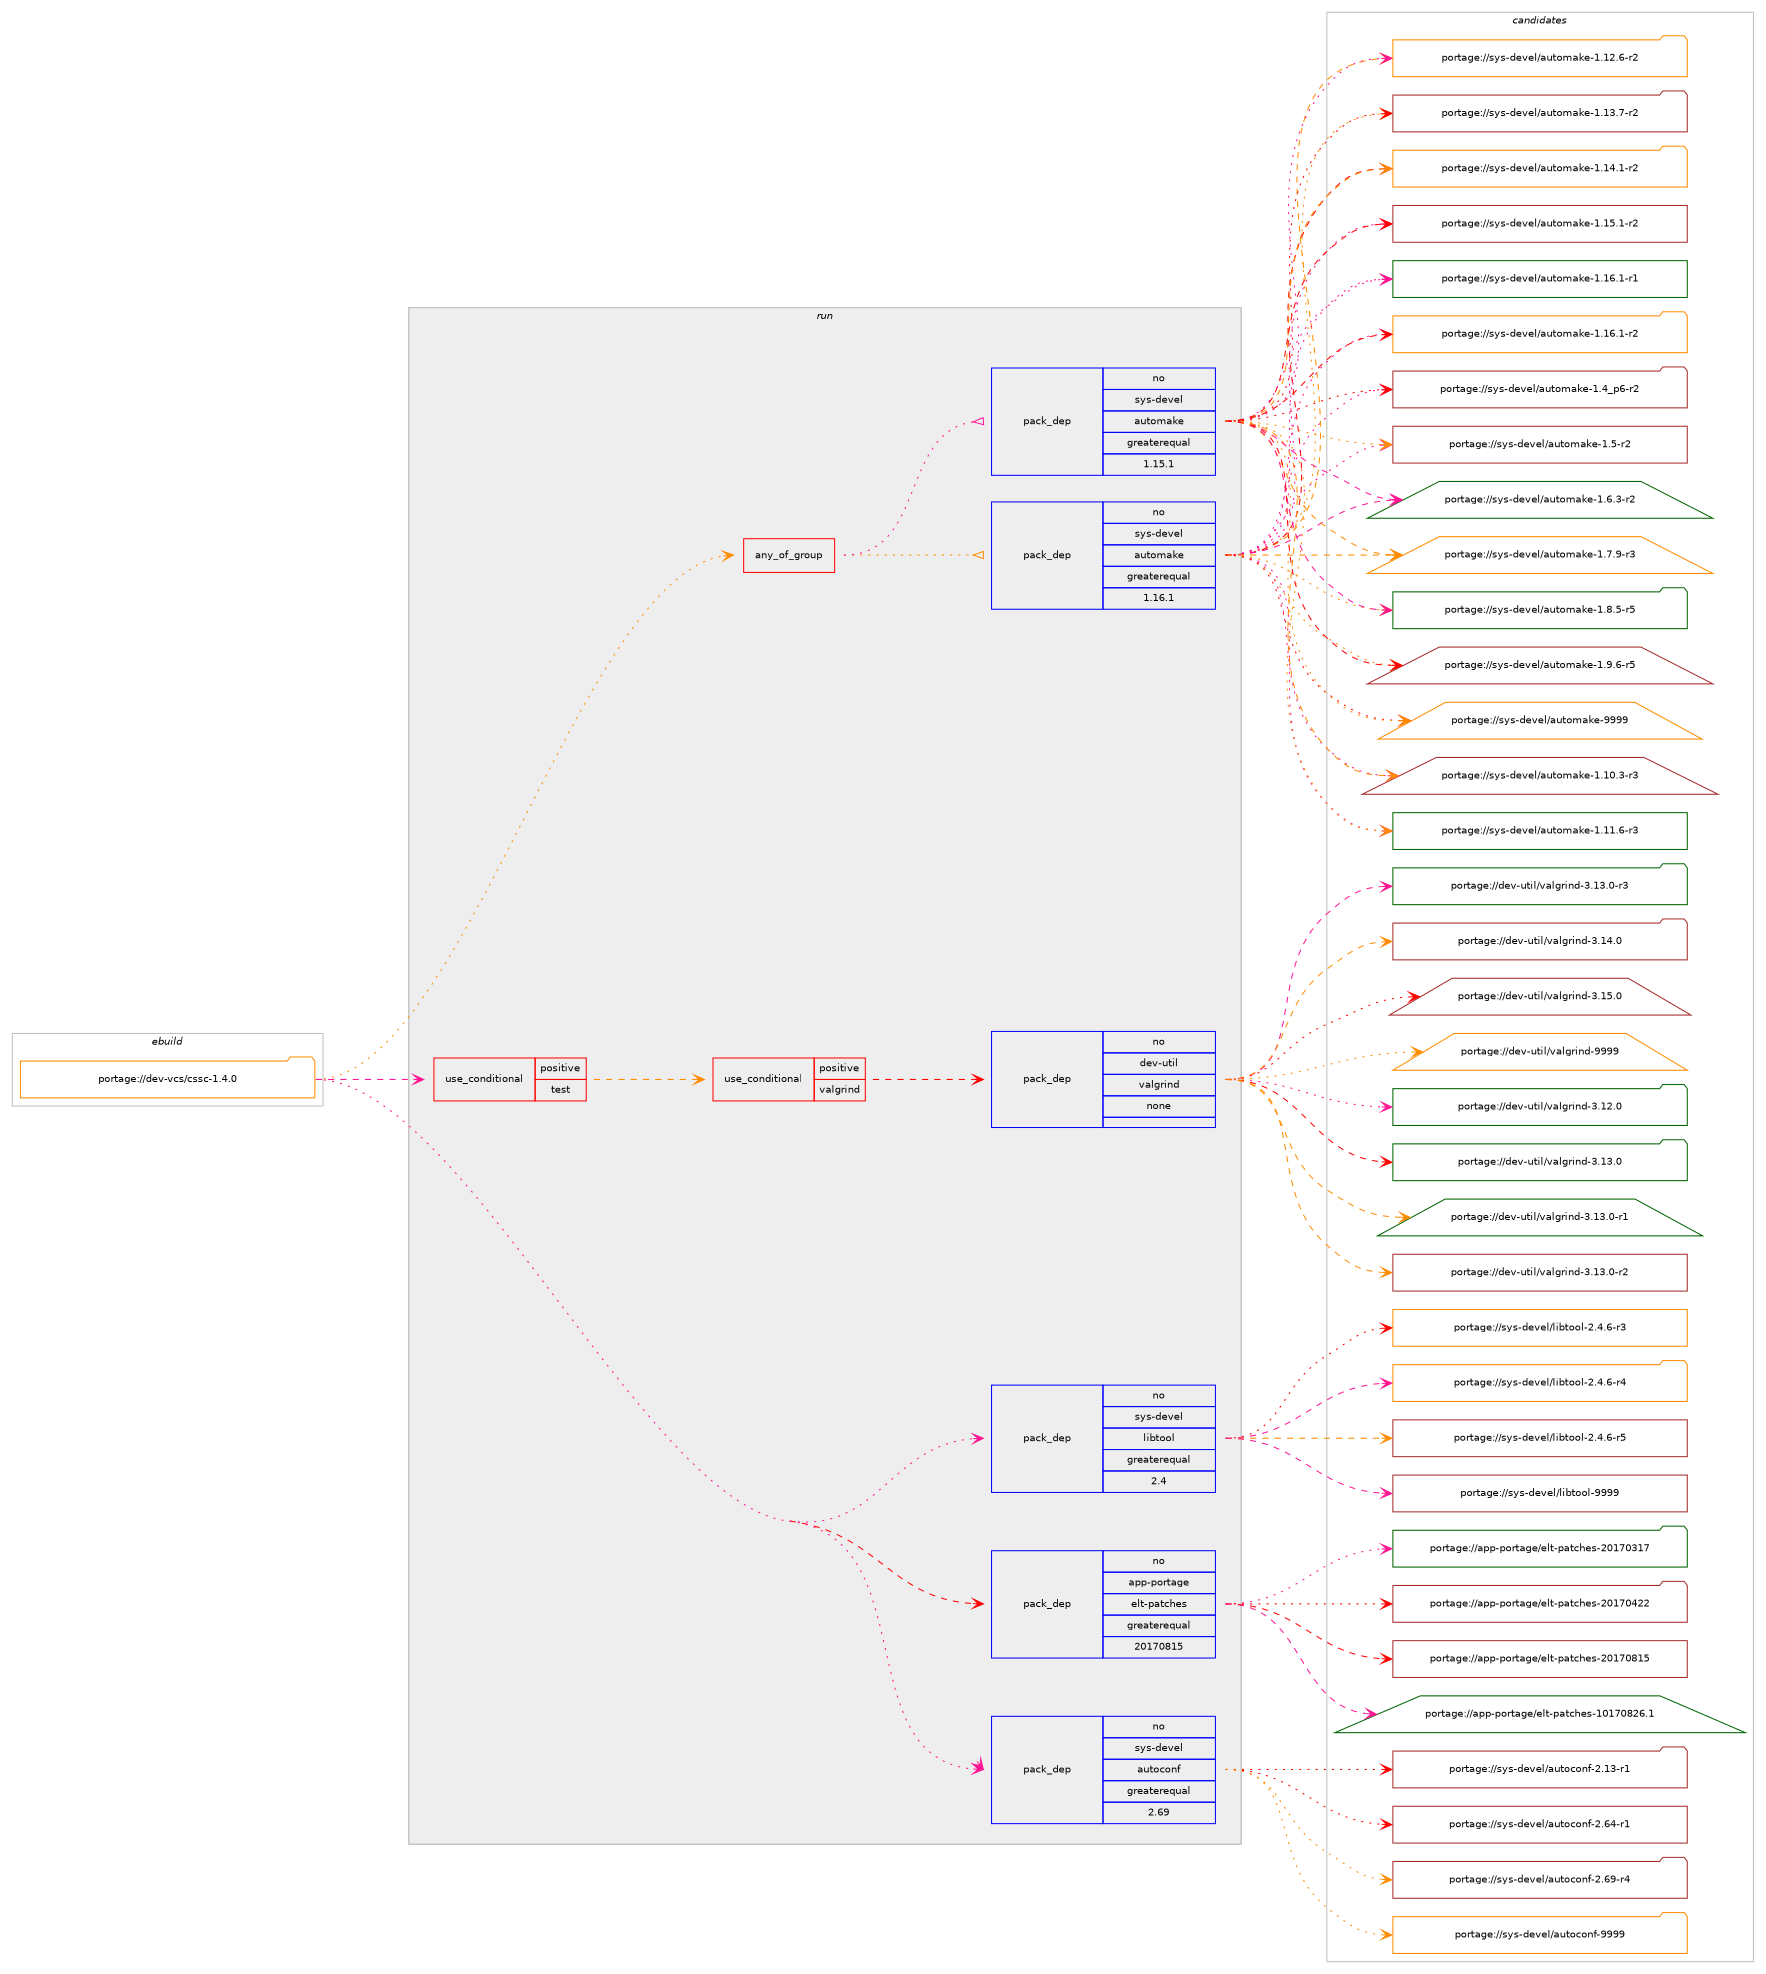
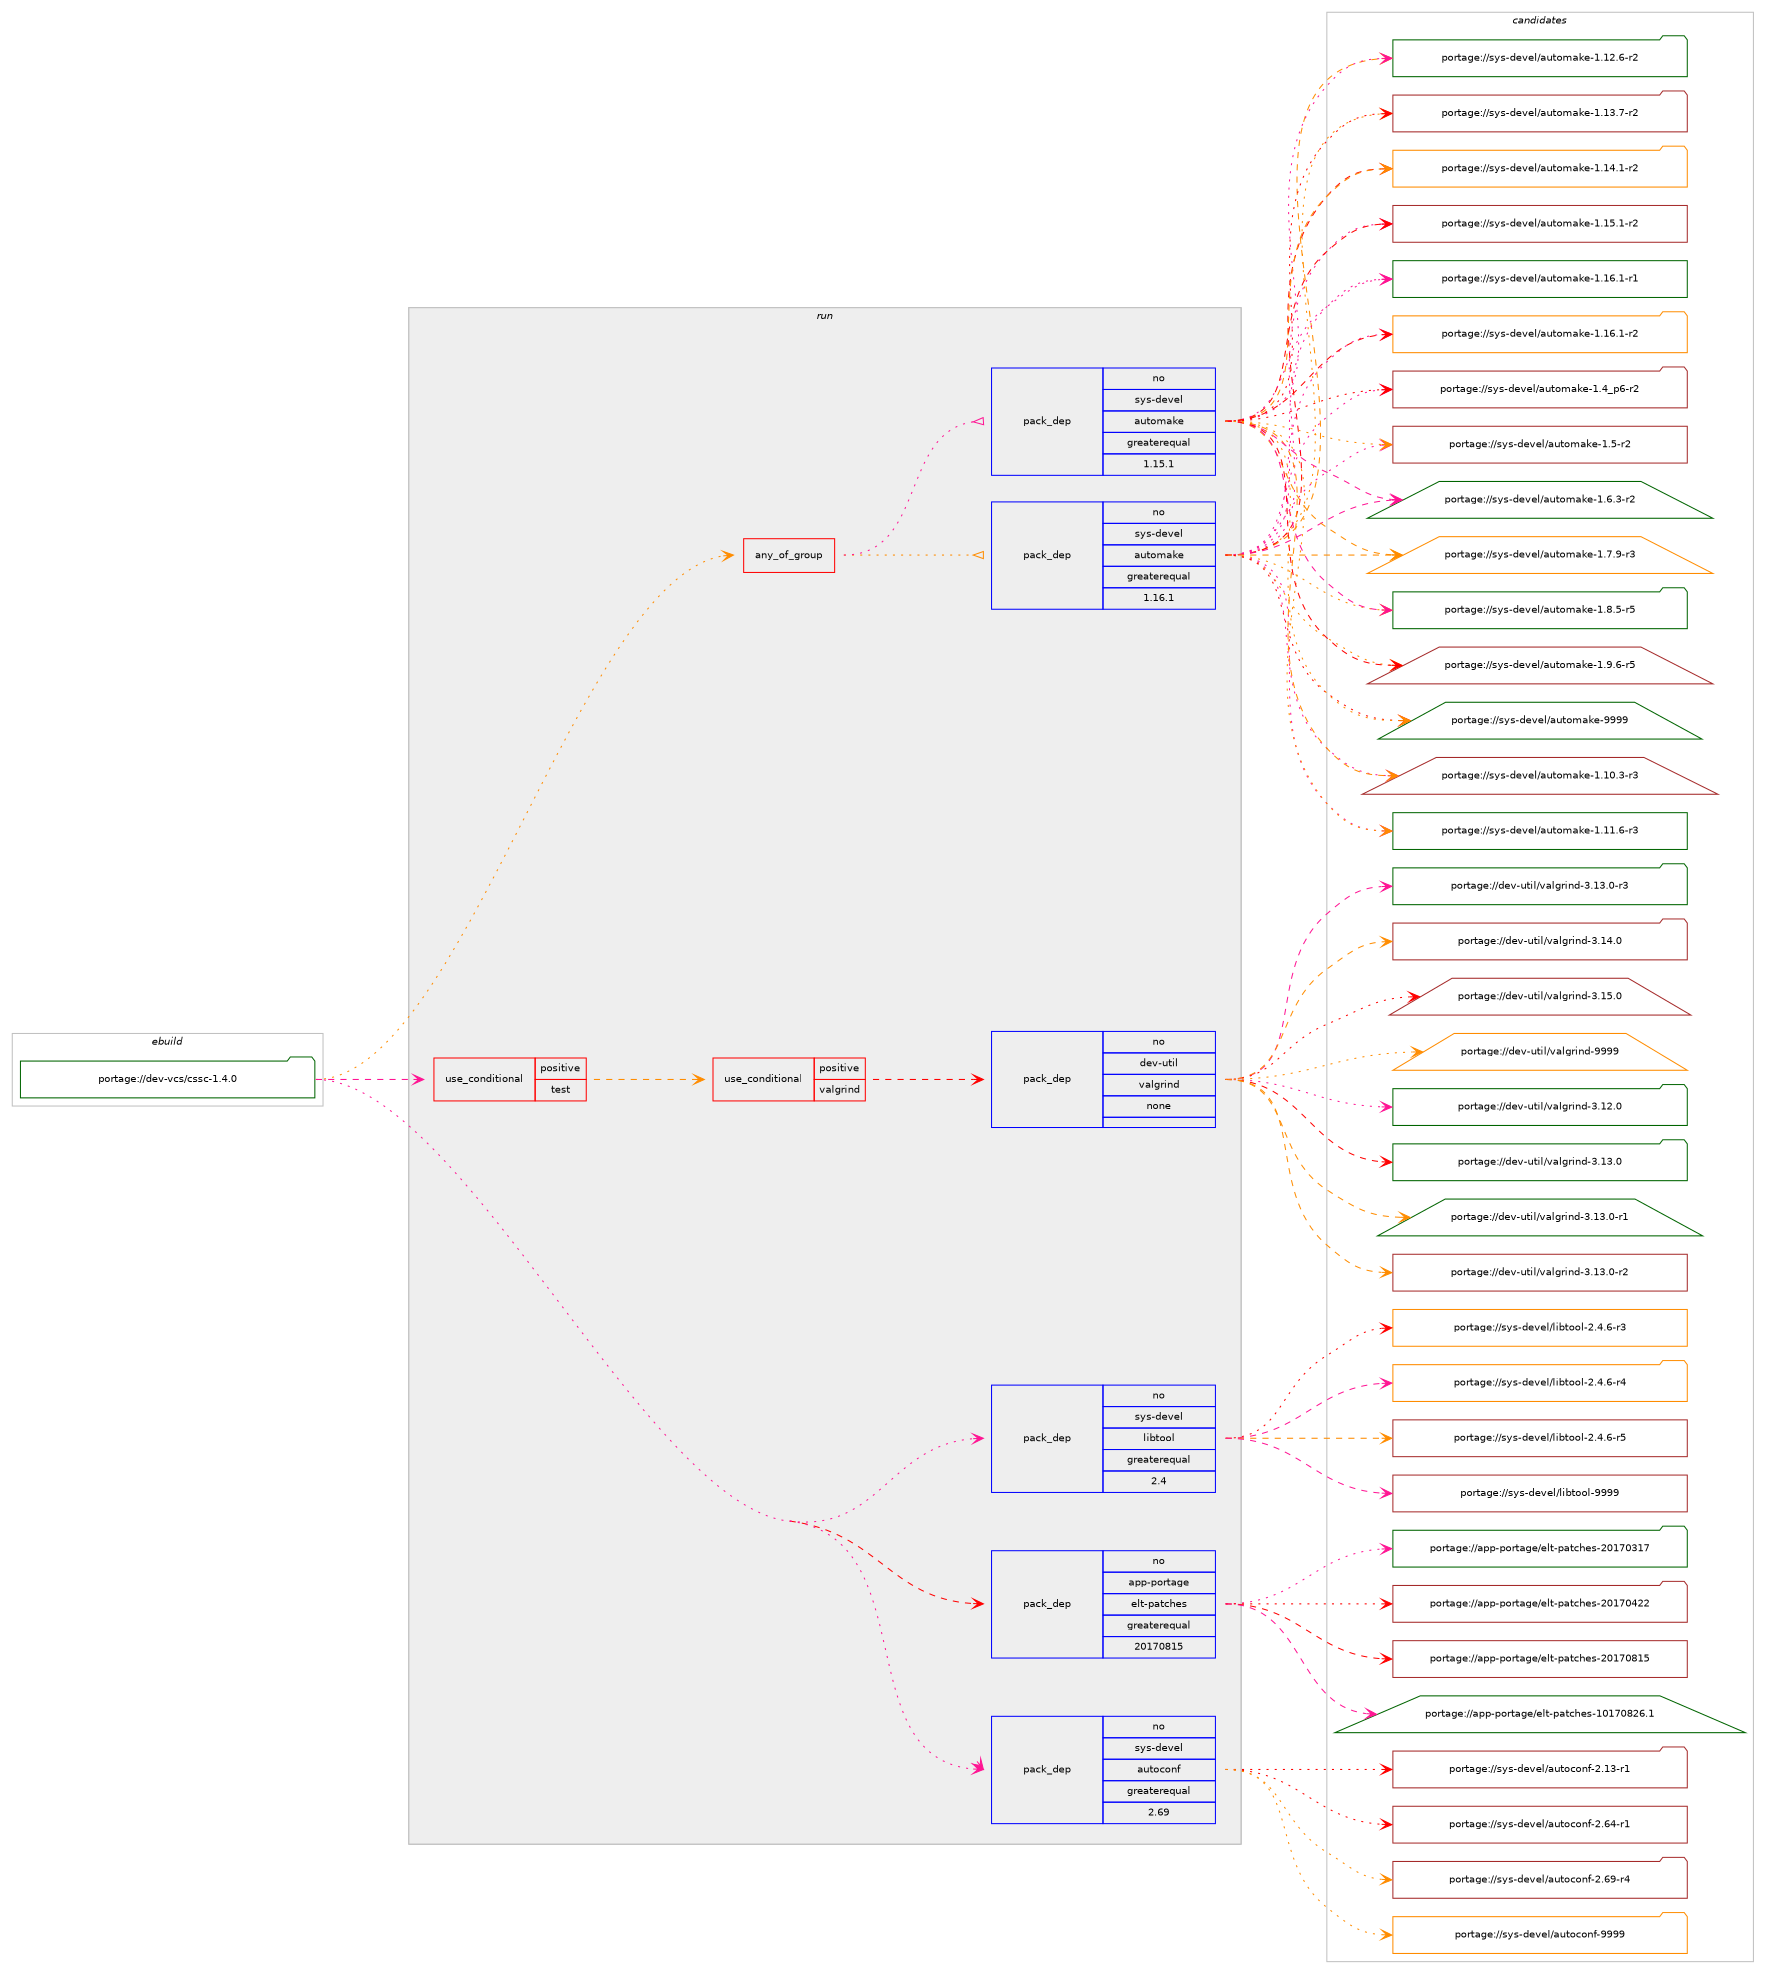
node "portage://sys-devel/automake-1.12.6-r2": color darkorange -> darkgreen
node "portage://sys-devel/automake-9999": color darkorange -> darkgreen
node "portage://dev-vcs/cssc-1.4.0": color darkorange -> darkgreen
